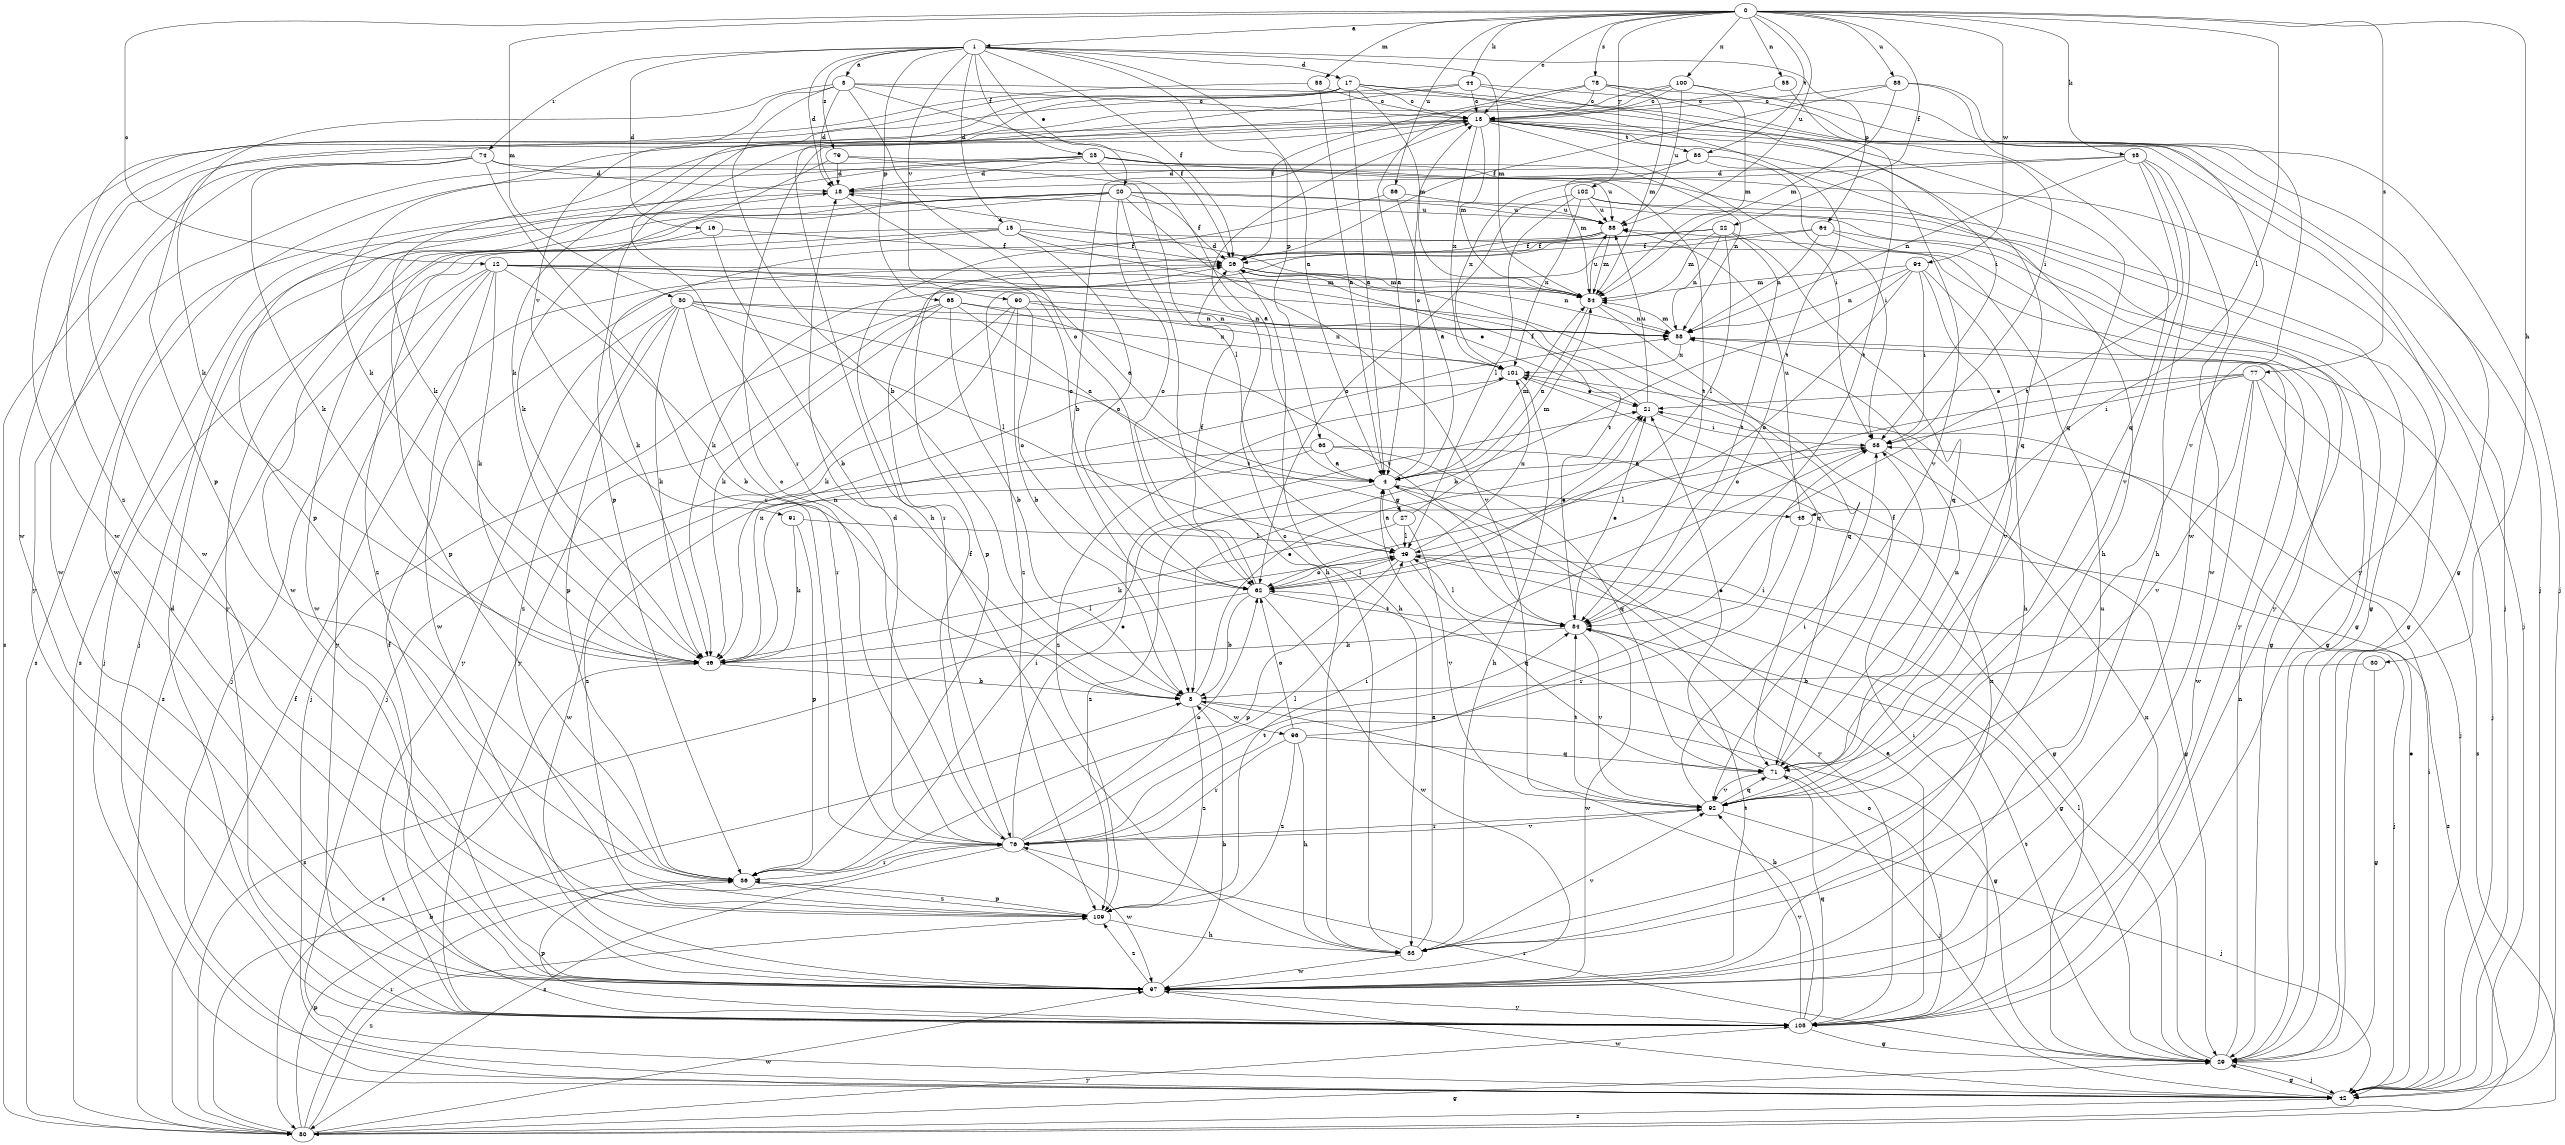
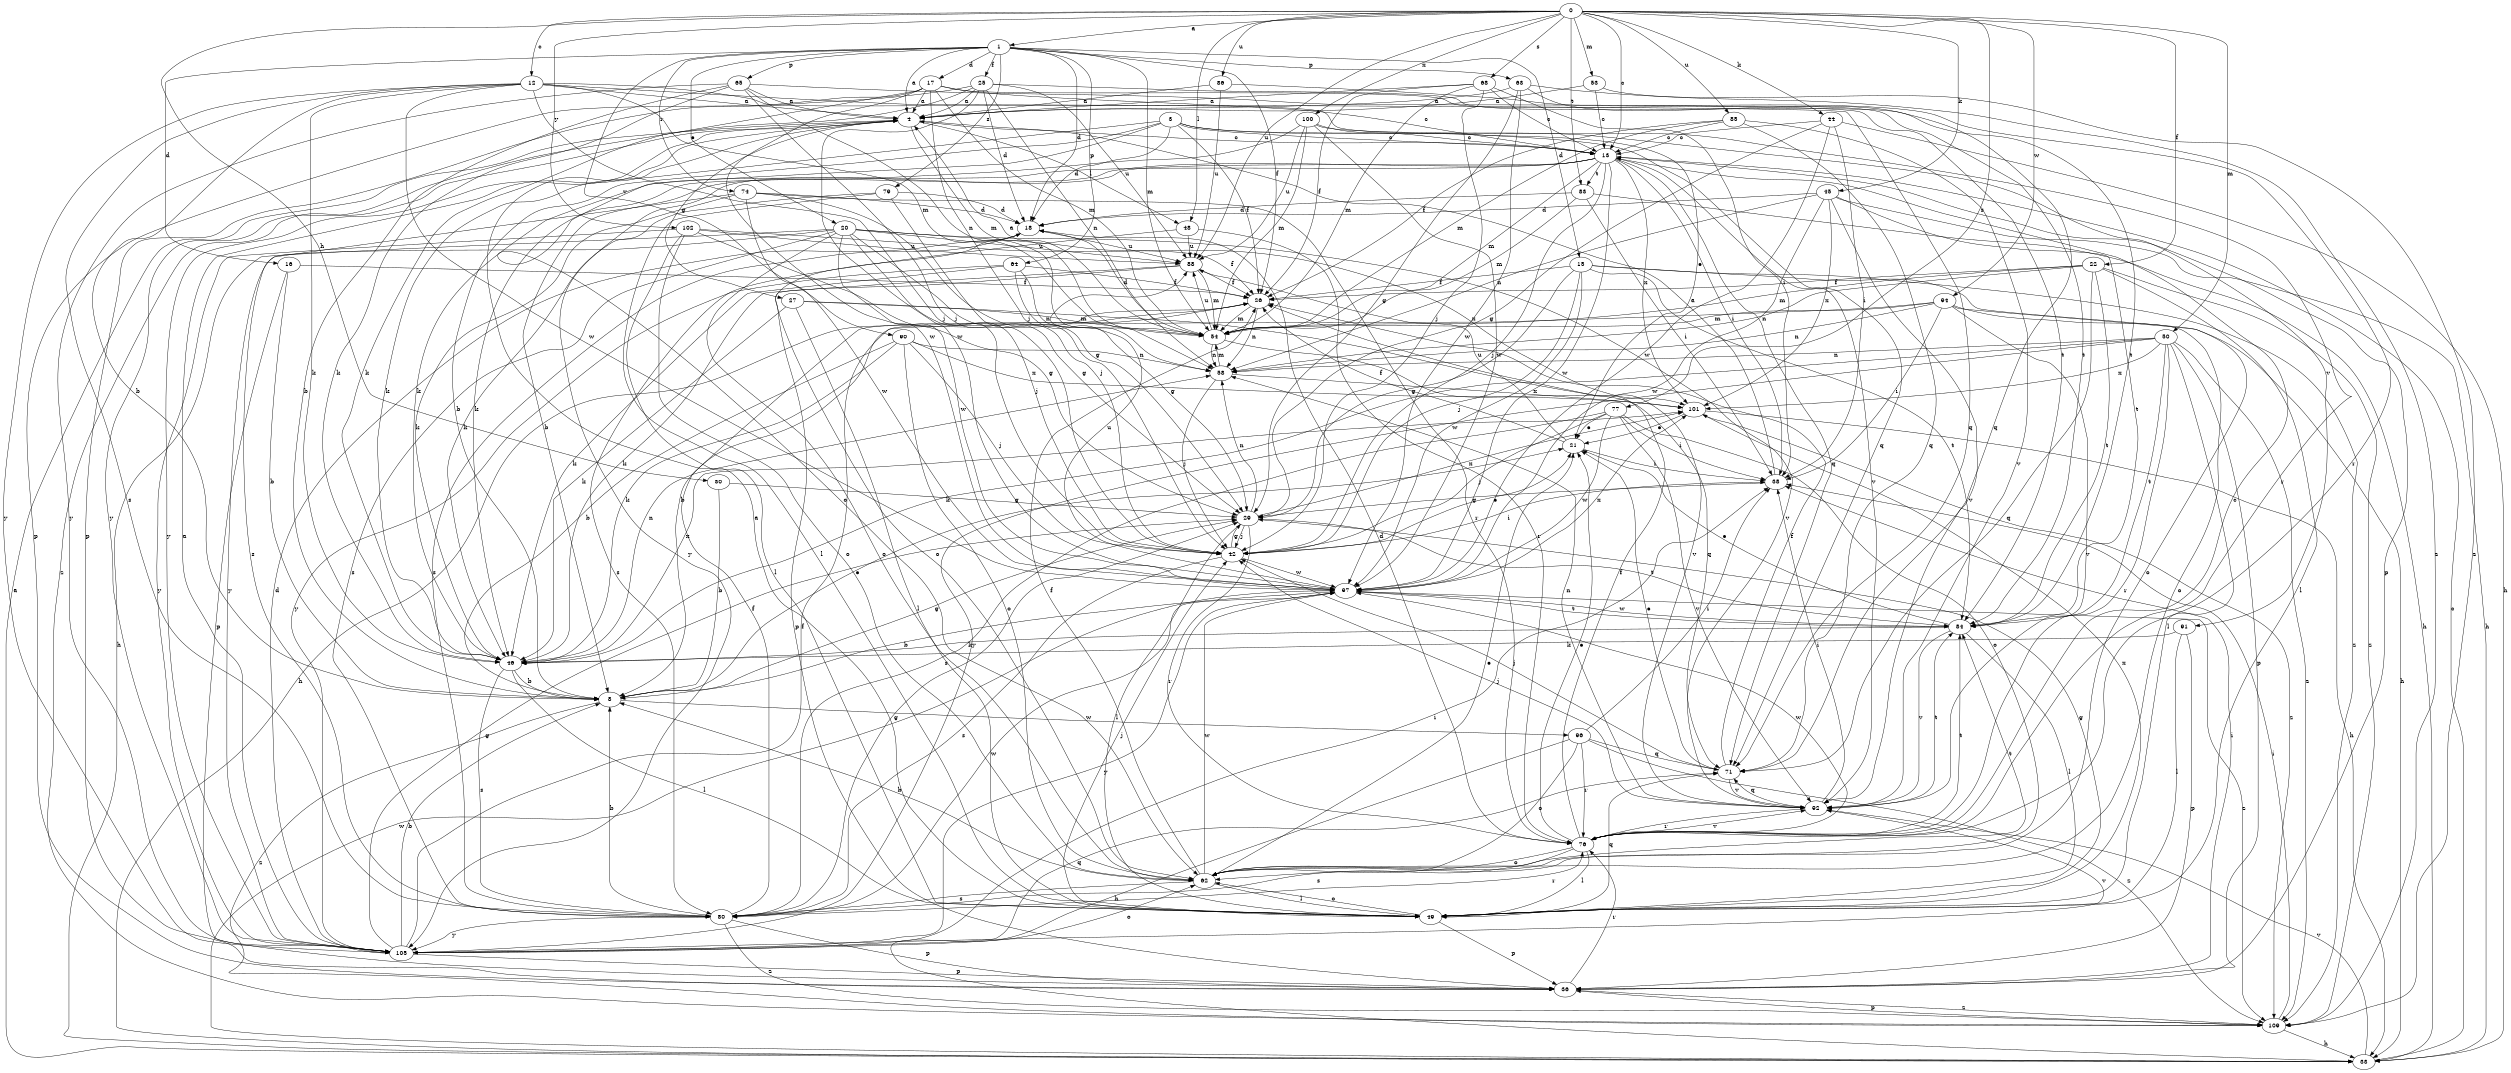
edge "1" -> "3": removed, label "a"
node "78": label "78" -> "68"
node "55": removed
edge "76" -> "36": reversed
